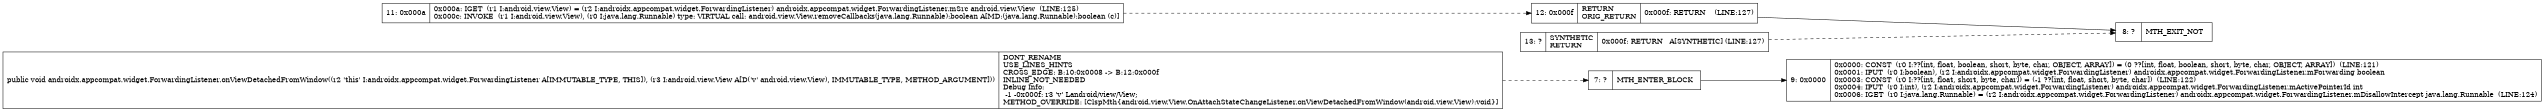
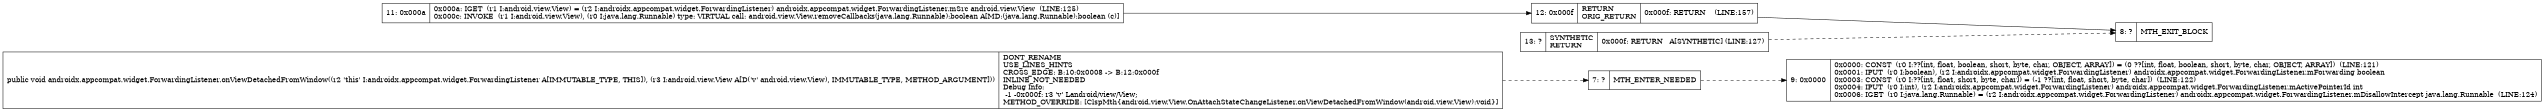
edge "11: 0x000a" -> "12: 0x000f": style dashed -> solid
node "12: 0x000f": text "0x000f: RETURN    (LINE:127)" -> "0x000f: RETURN    (LINE:157)"
node "8: ?": text "MTH_EXIT_NOT" -> "MTH_EXIT_BLOCK"
node "7: ?": text "MTH_ENTER_BLOCK" -> "MTH_ENTER_NEEDED"
edge "7: ?" -> "9: 0x0000": style solid -> dashed
